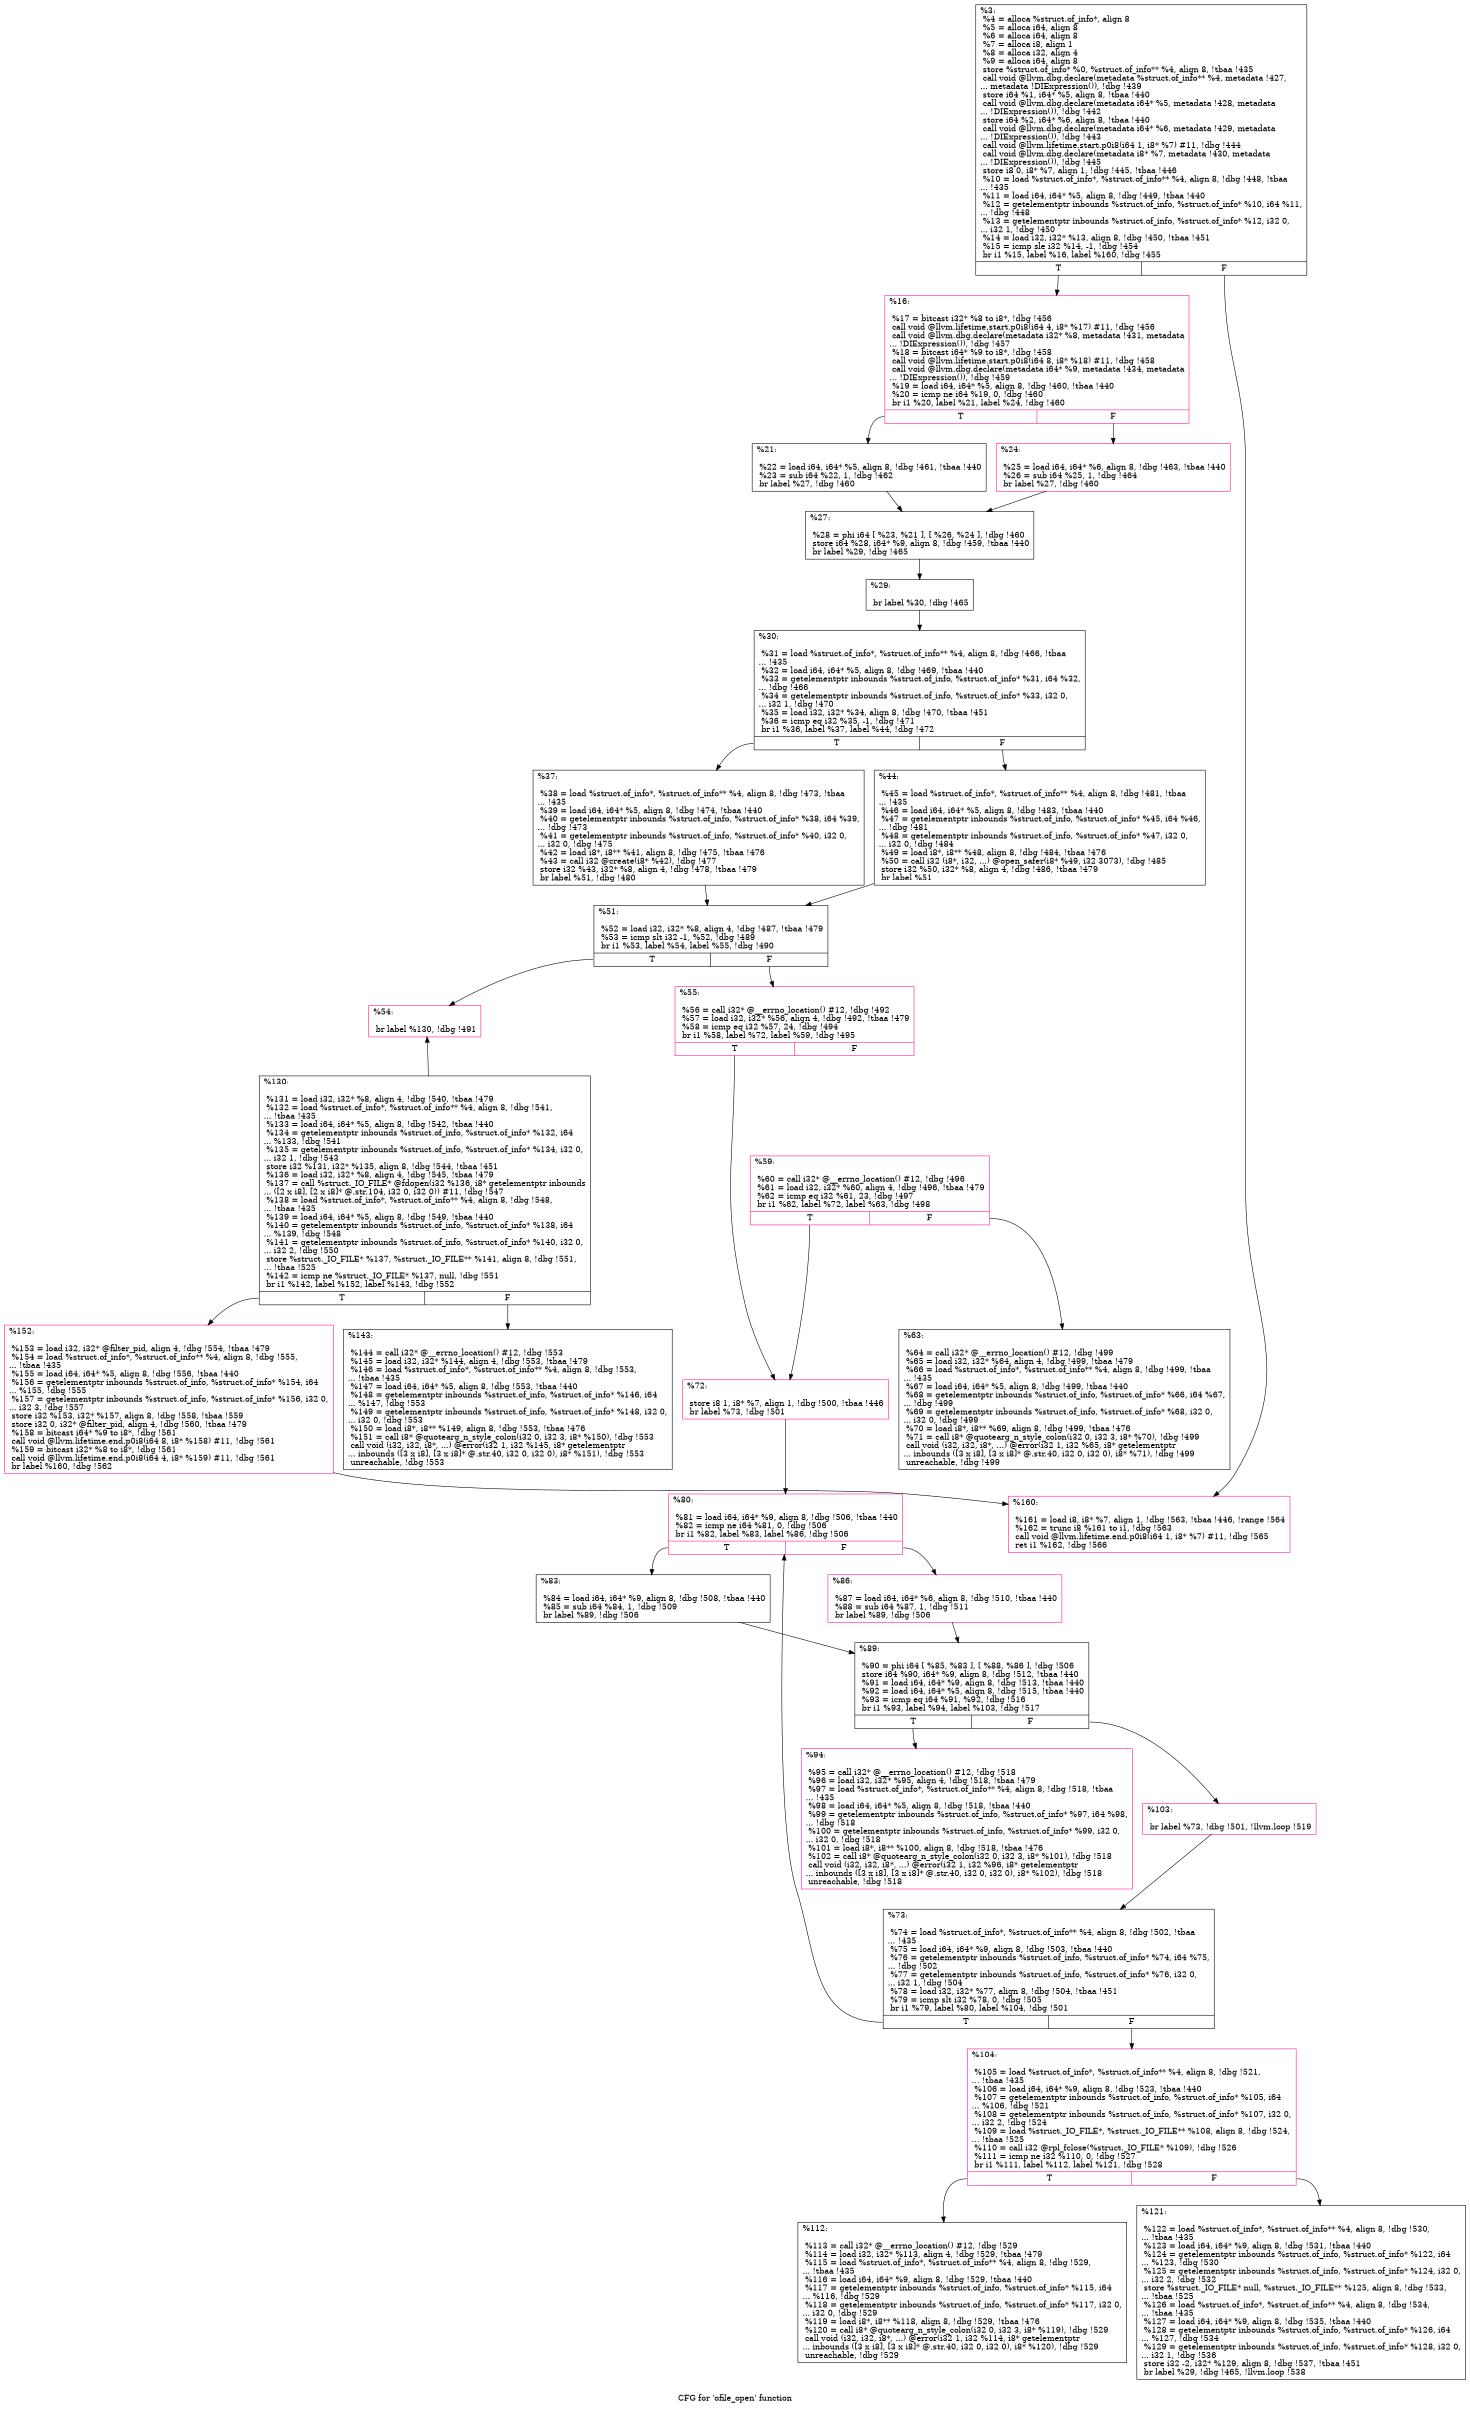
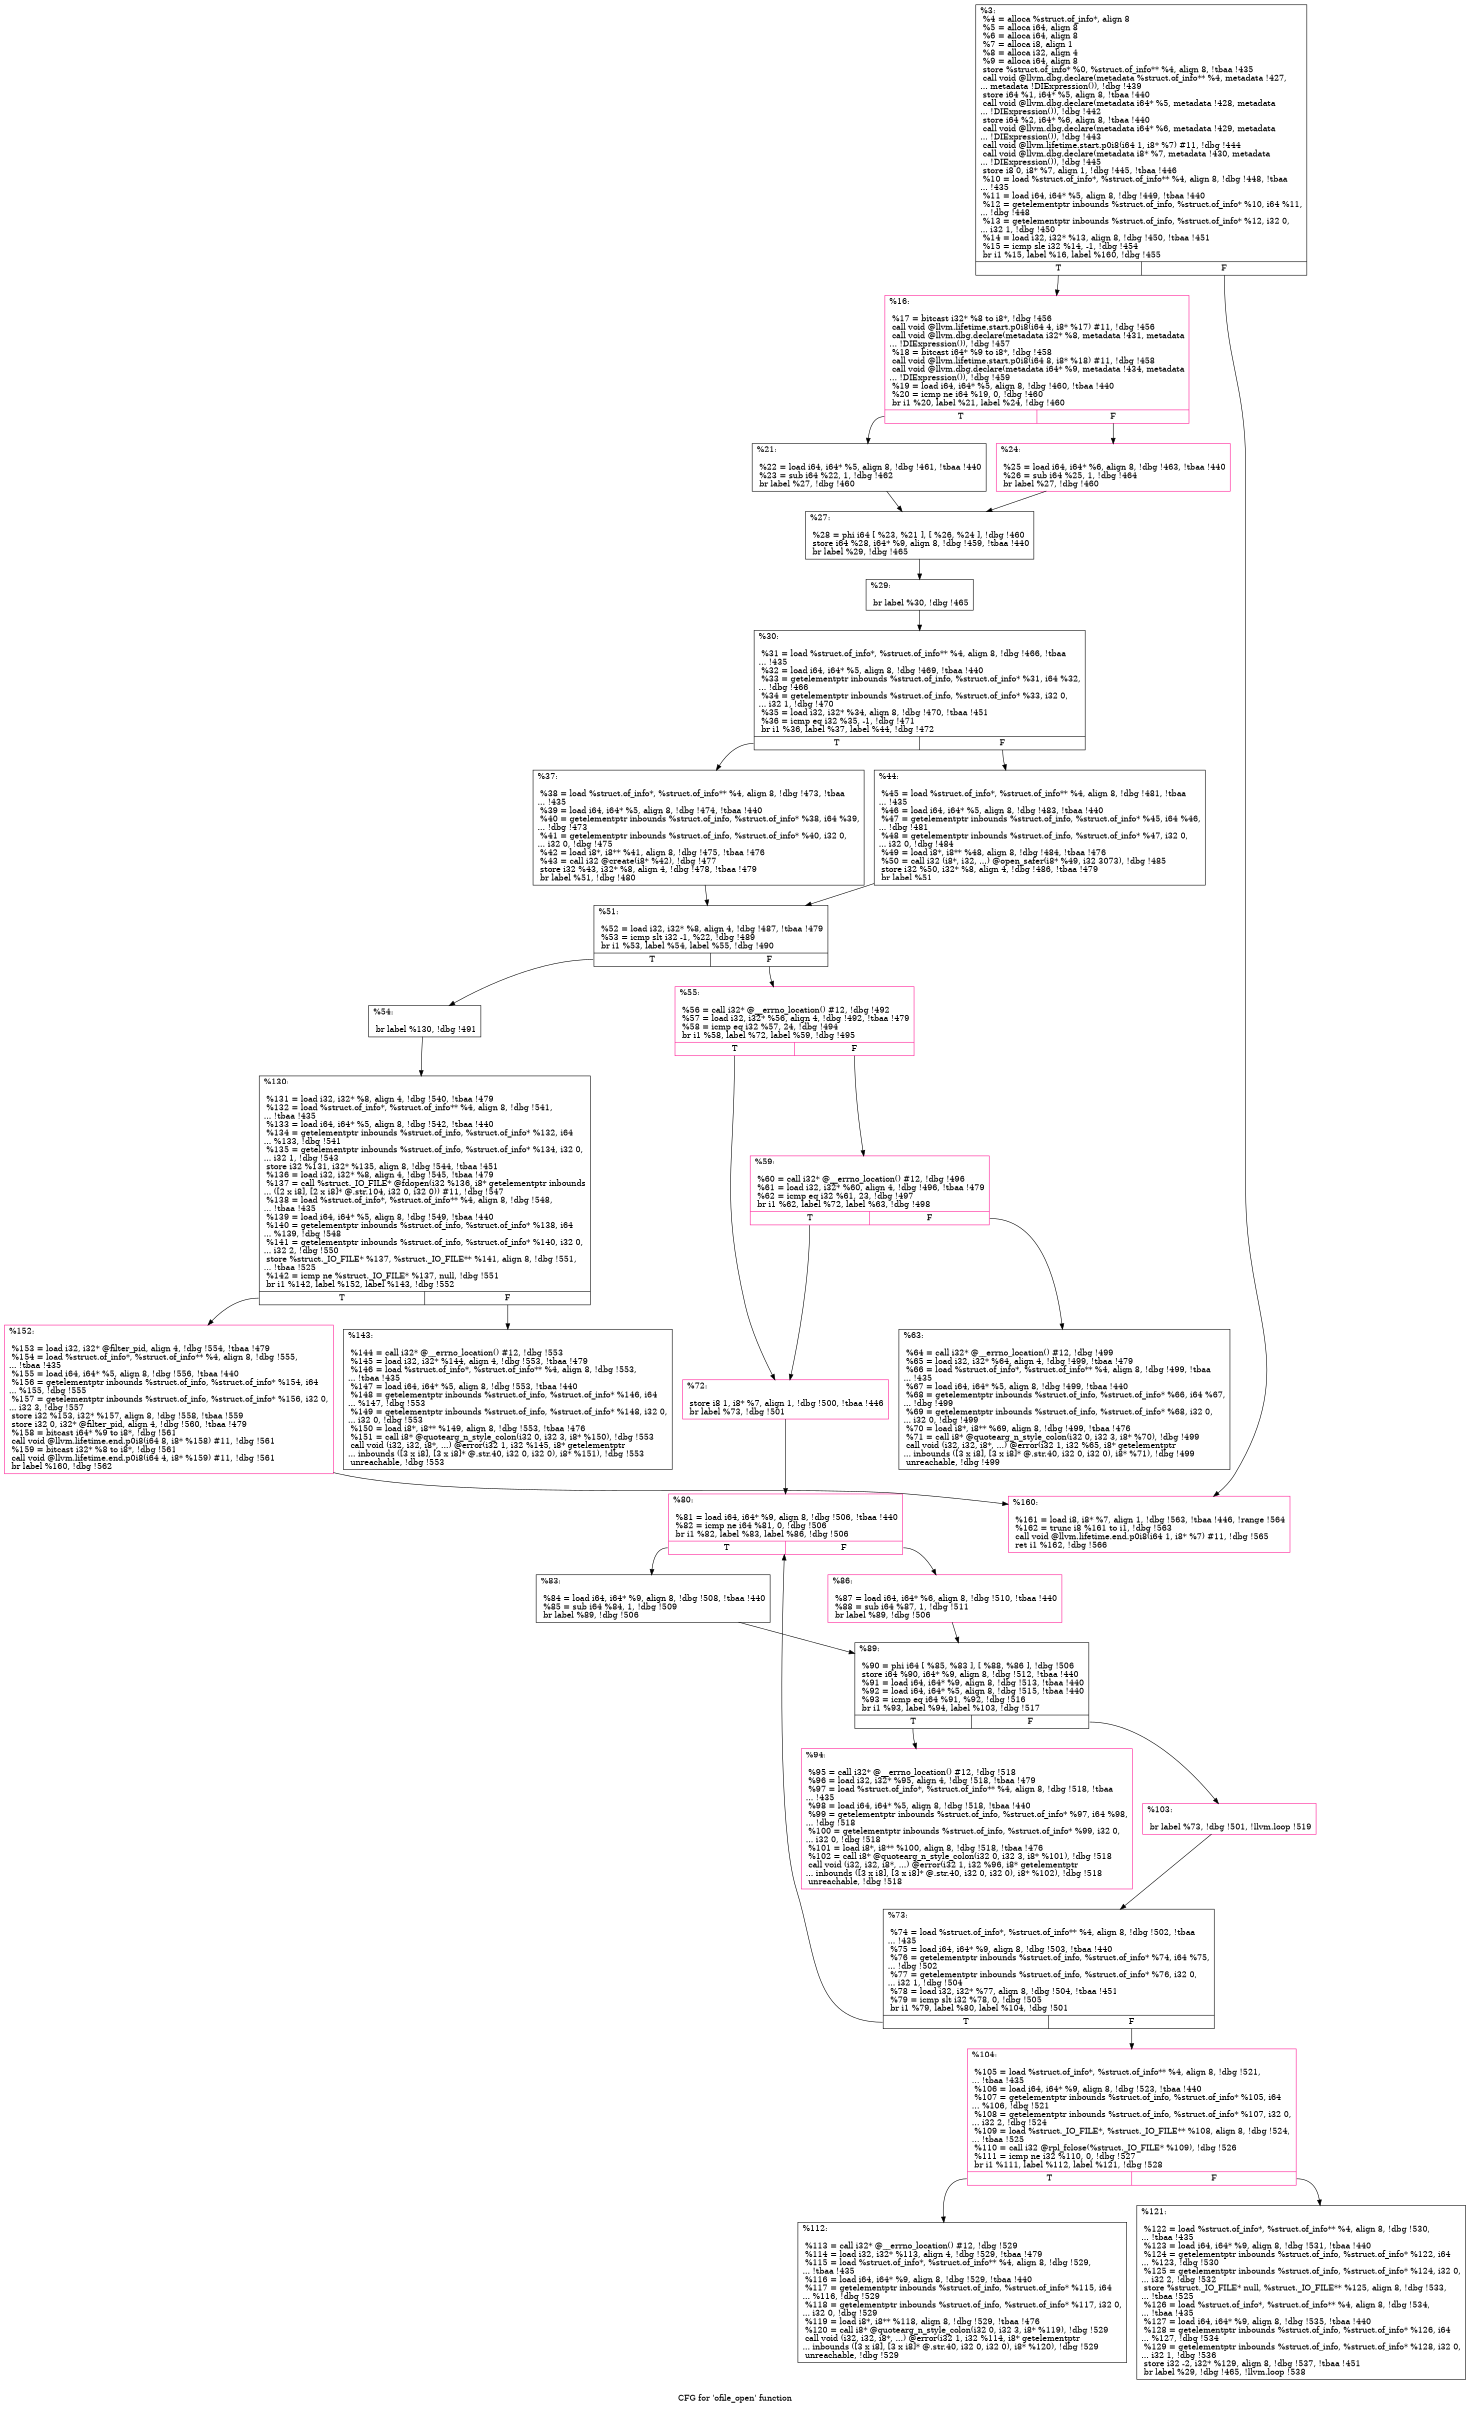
node "%51:": text "%53 = icmp slt i32 -1, %52, !dbg !489" -> "%53 = icmp slt i32 -1, %22, !dbg !489"
node "%54:": color deeppink -> black
edge "%130:" -> "%54:": reversed
edge "%55:" -> "%59:": added
